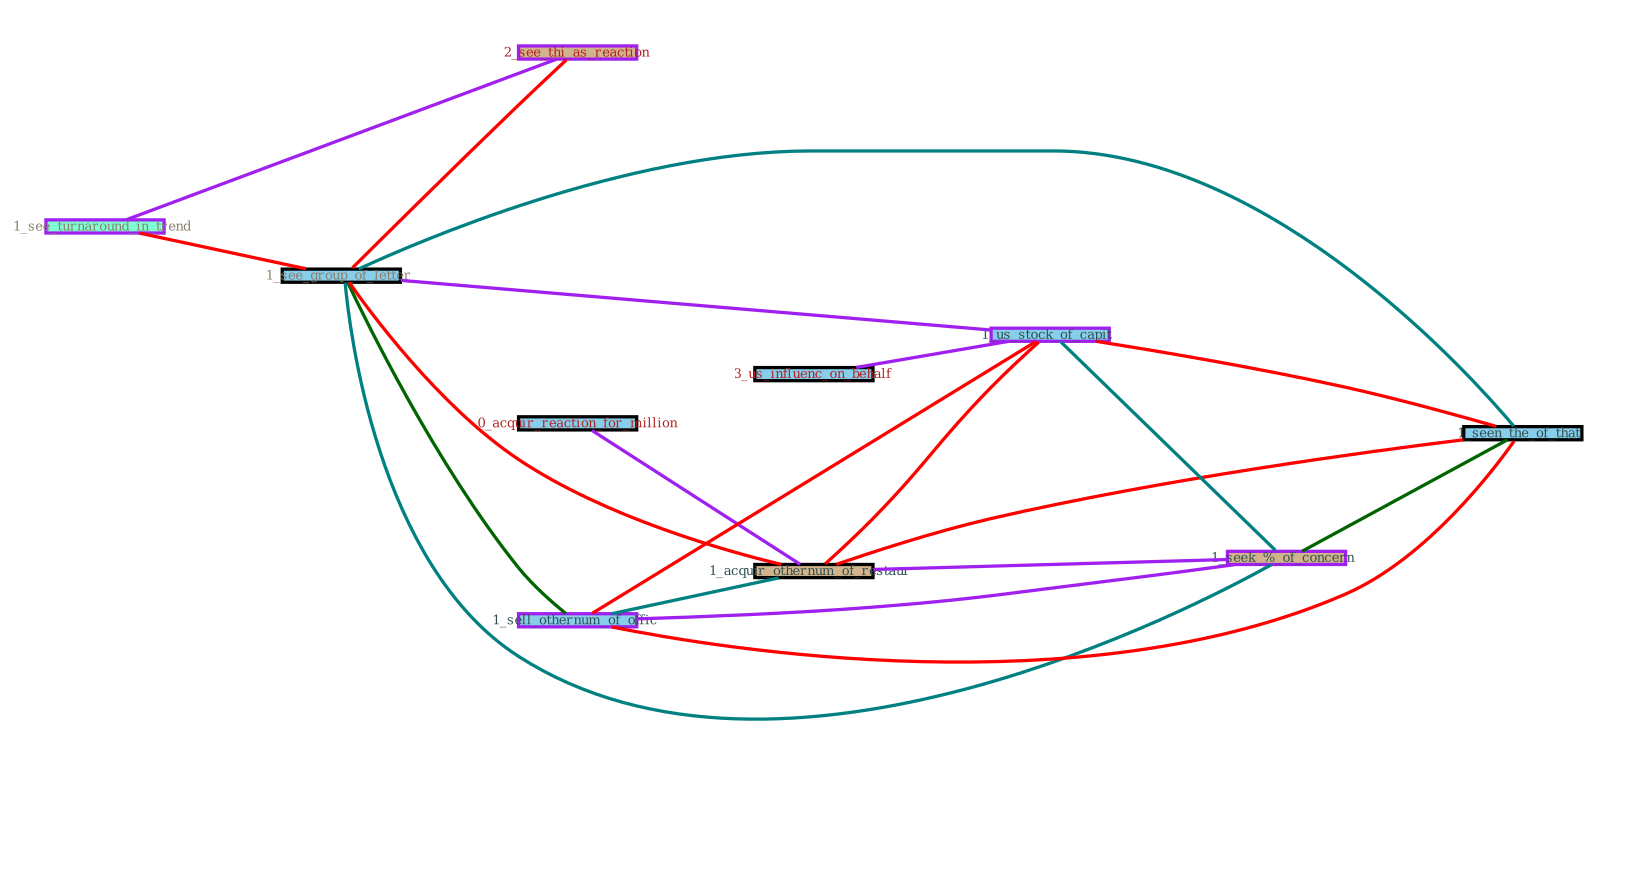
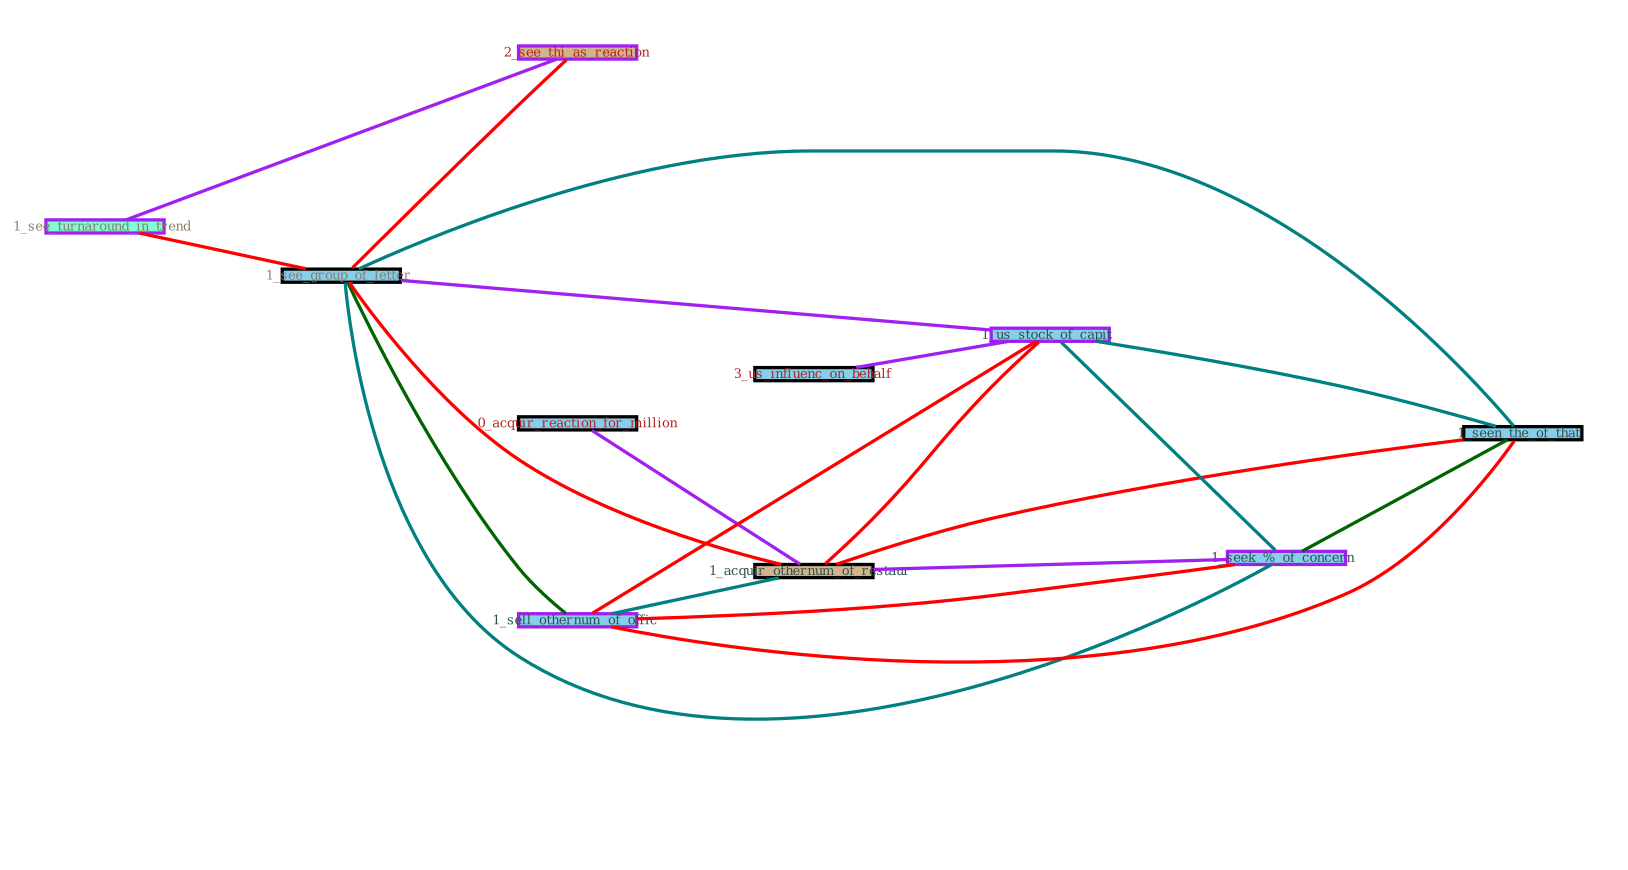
edge "1_us_stock_of_capit" -- "1_seen_the_of_that": color red -> teal
node "1_seek_%_of_concern": fillcolor tan -> skyblue
edge "1_seek_%_of_concern" -- "1_sell_othernum_of_offic": color purple -> red
